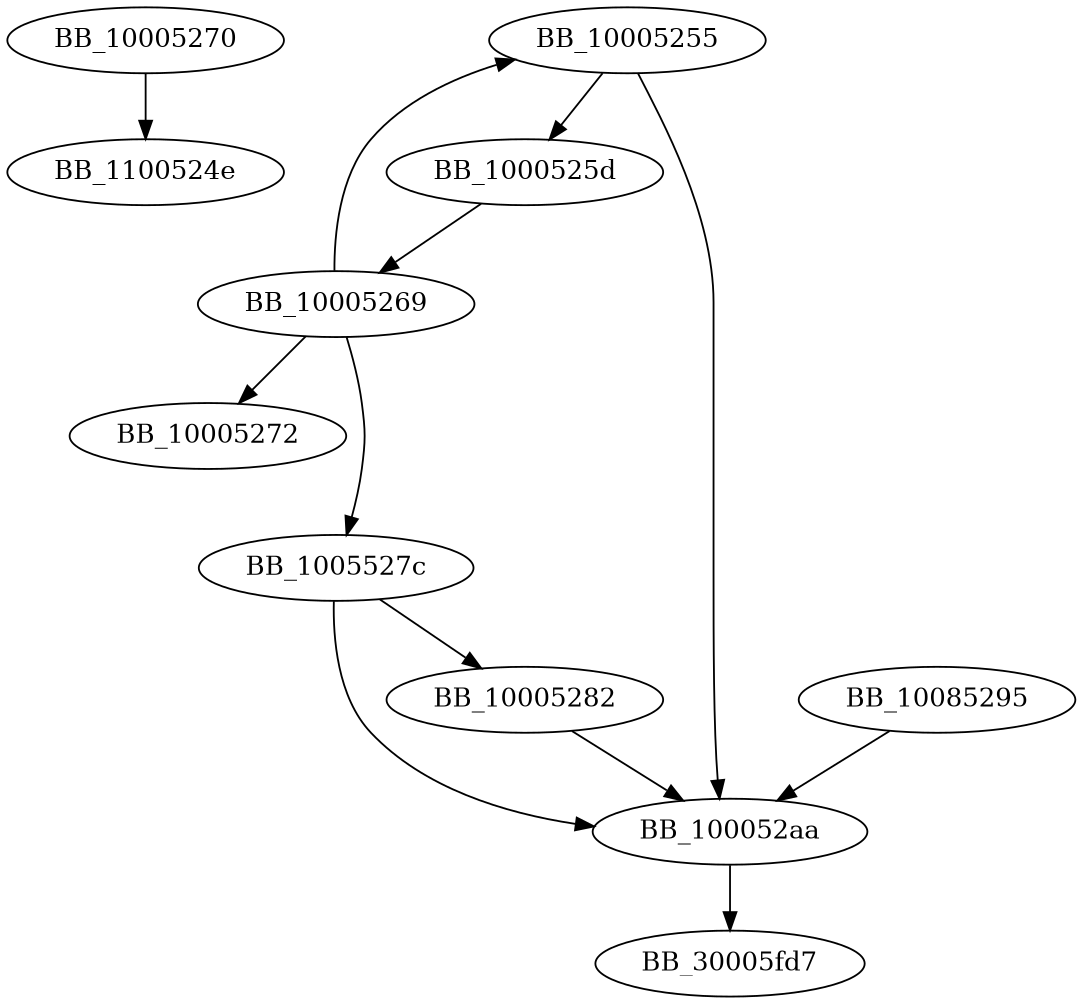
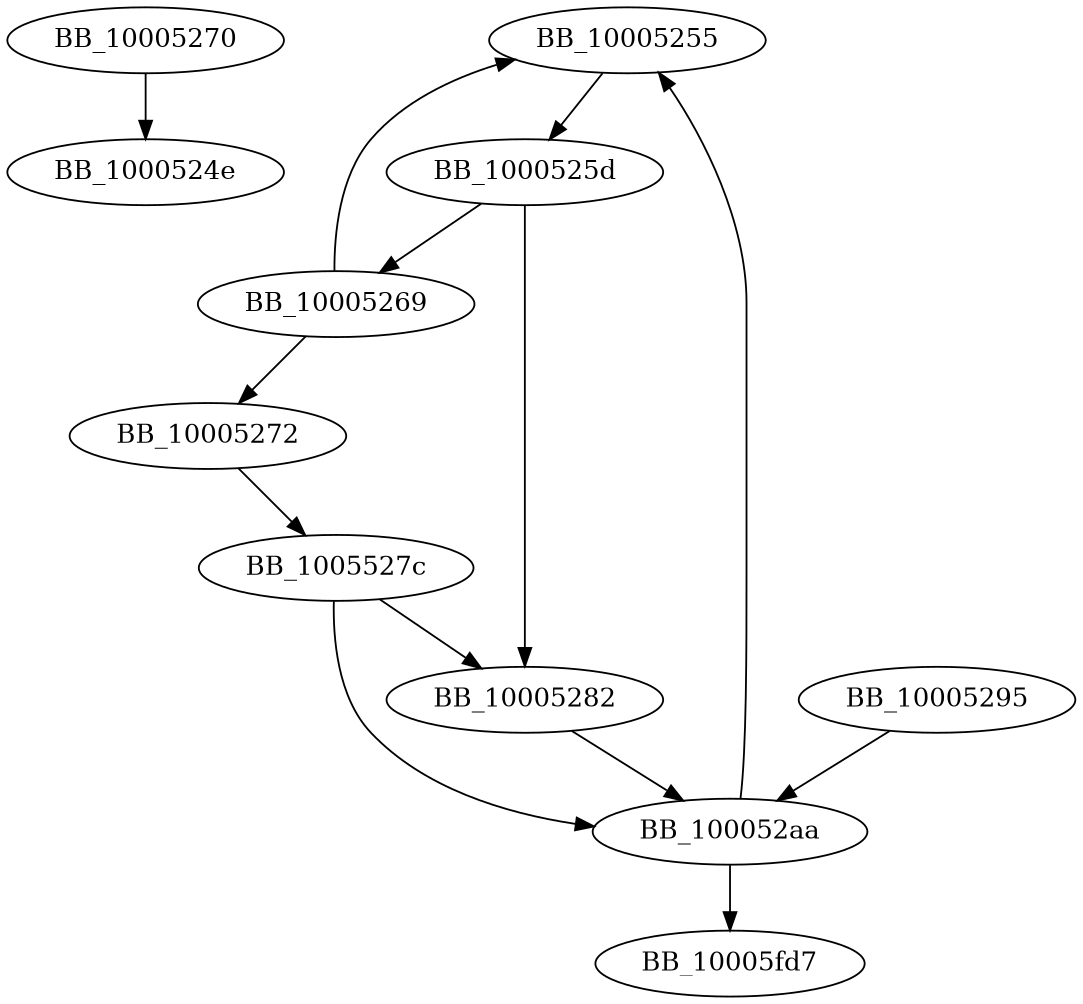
node "BB_1100524e": label "BB_1100524e" -> "BB_1000524e"
edge "BB_10005255" -> "BB_100052aa": reversed
edge "BB_1000525d" -> "BB_10005282": added
edge "BB_10005269" -> "BB_1005527c": now "BB_10005272" -> "BB_1005527c"
node "BB_10085295": label "BB_10085295" -> "BB_10005295"
node "BB_30005fd7": label "BB_30005fd7" -> "BB_10005fd7"
